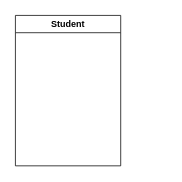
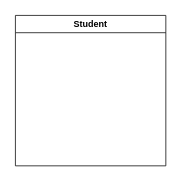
node "Student": size 105x150 -> 150x150
